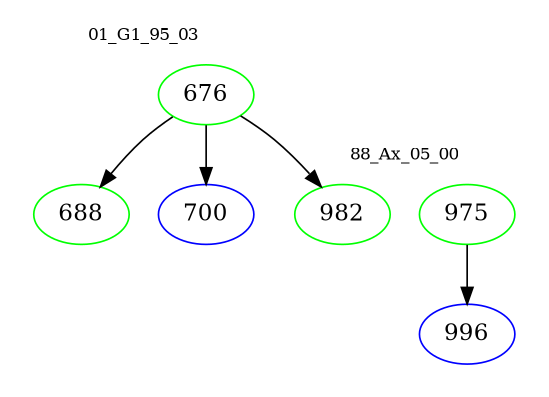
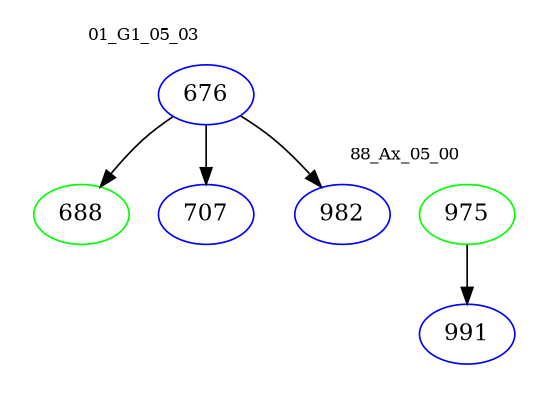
cluster "01_G1_95_03": label "01_G1_95_03" -> "01_G1_05_03"
node "676": color green -> blue
node "700": label "700" -> "707"
node "982": color green -> blue
node "996": label "996" -> "991"
